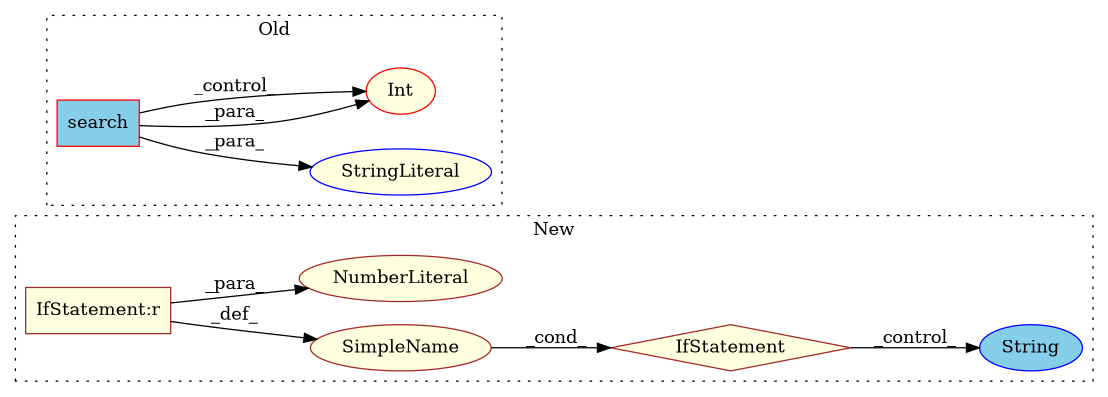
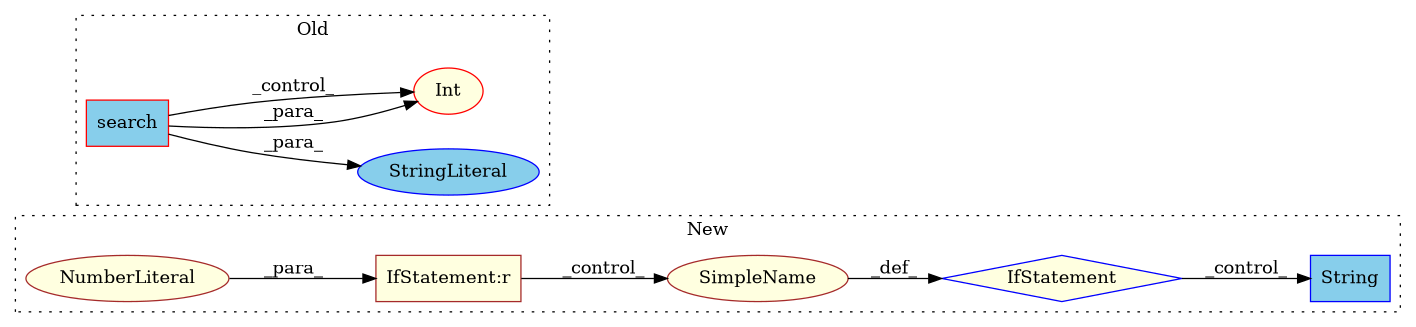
node "StringLiteral": fillcolor lightyellow -> skyblue
edge "IfStatement:r" -> "NumberLiteral": reversed
edge "IfStatement:r" -> "SimpleName": label "_def_" -> "_control_"
edge "SimpleName" -> "IfStatement": label "_cond_" -> "_def_"
node "IfStatement": color brown -> blue
node "String": shape ellipse -> box
